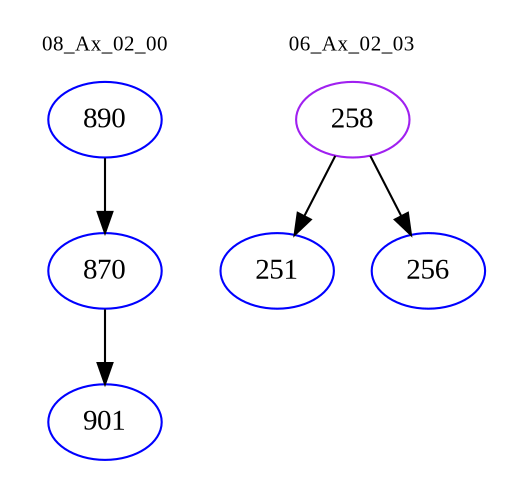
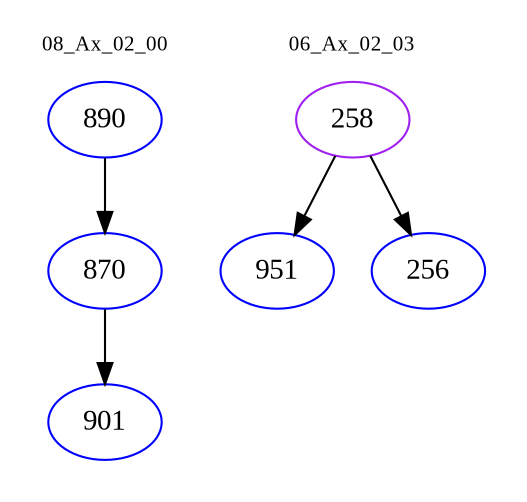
node "251": label "251" -> "951"
